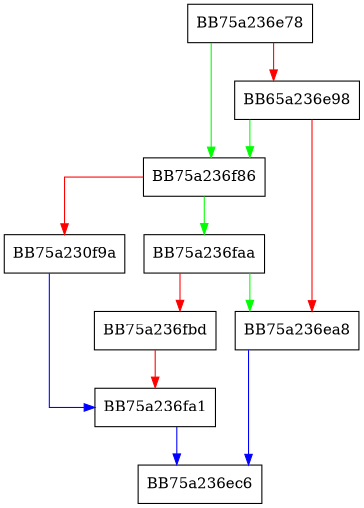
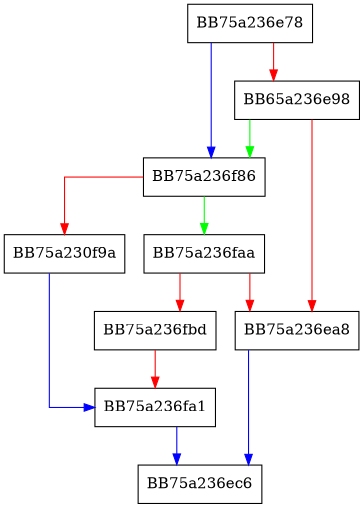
edge "BB75a236e78" -> "BB75a236f86": color green -> blue
edge "BB75a236faa" -> "BB75a236ea8": color green -> red
